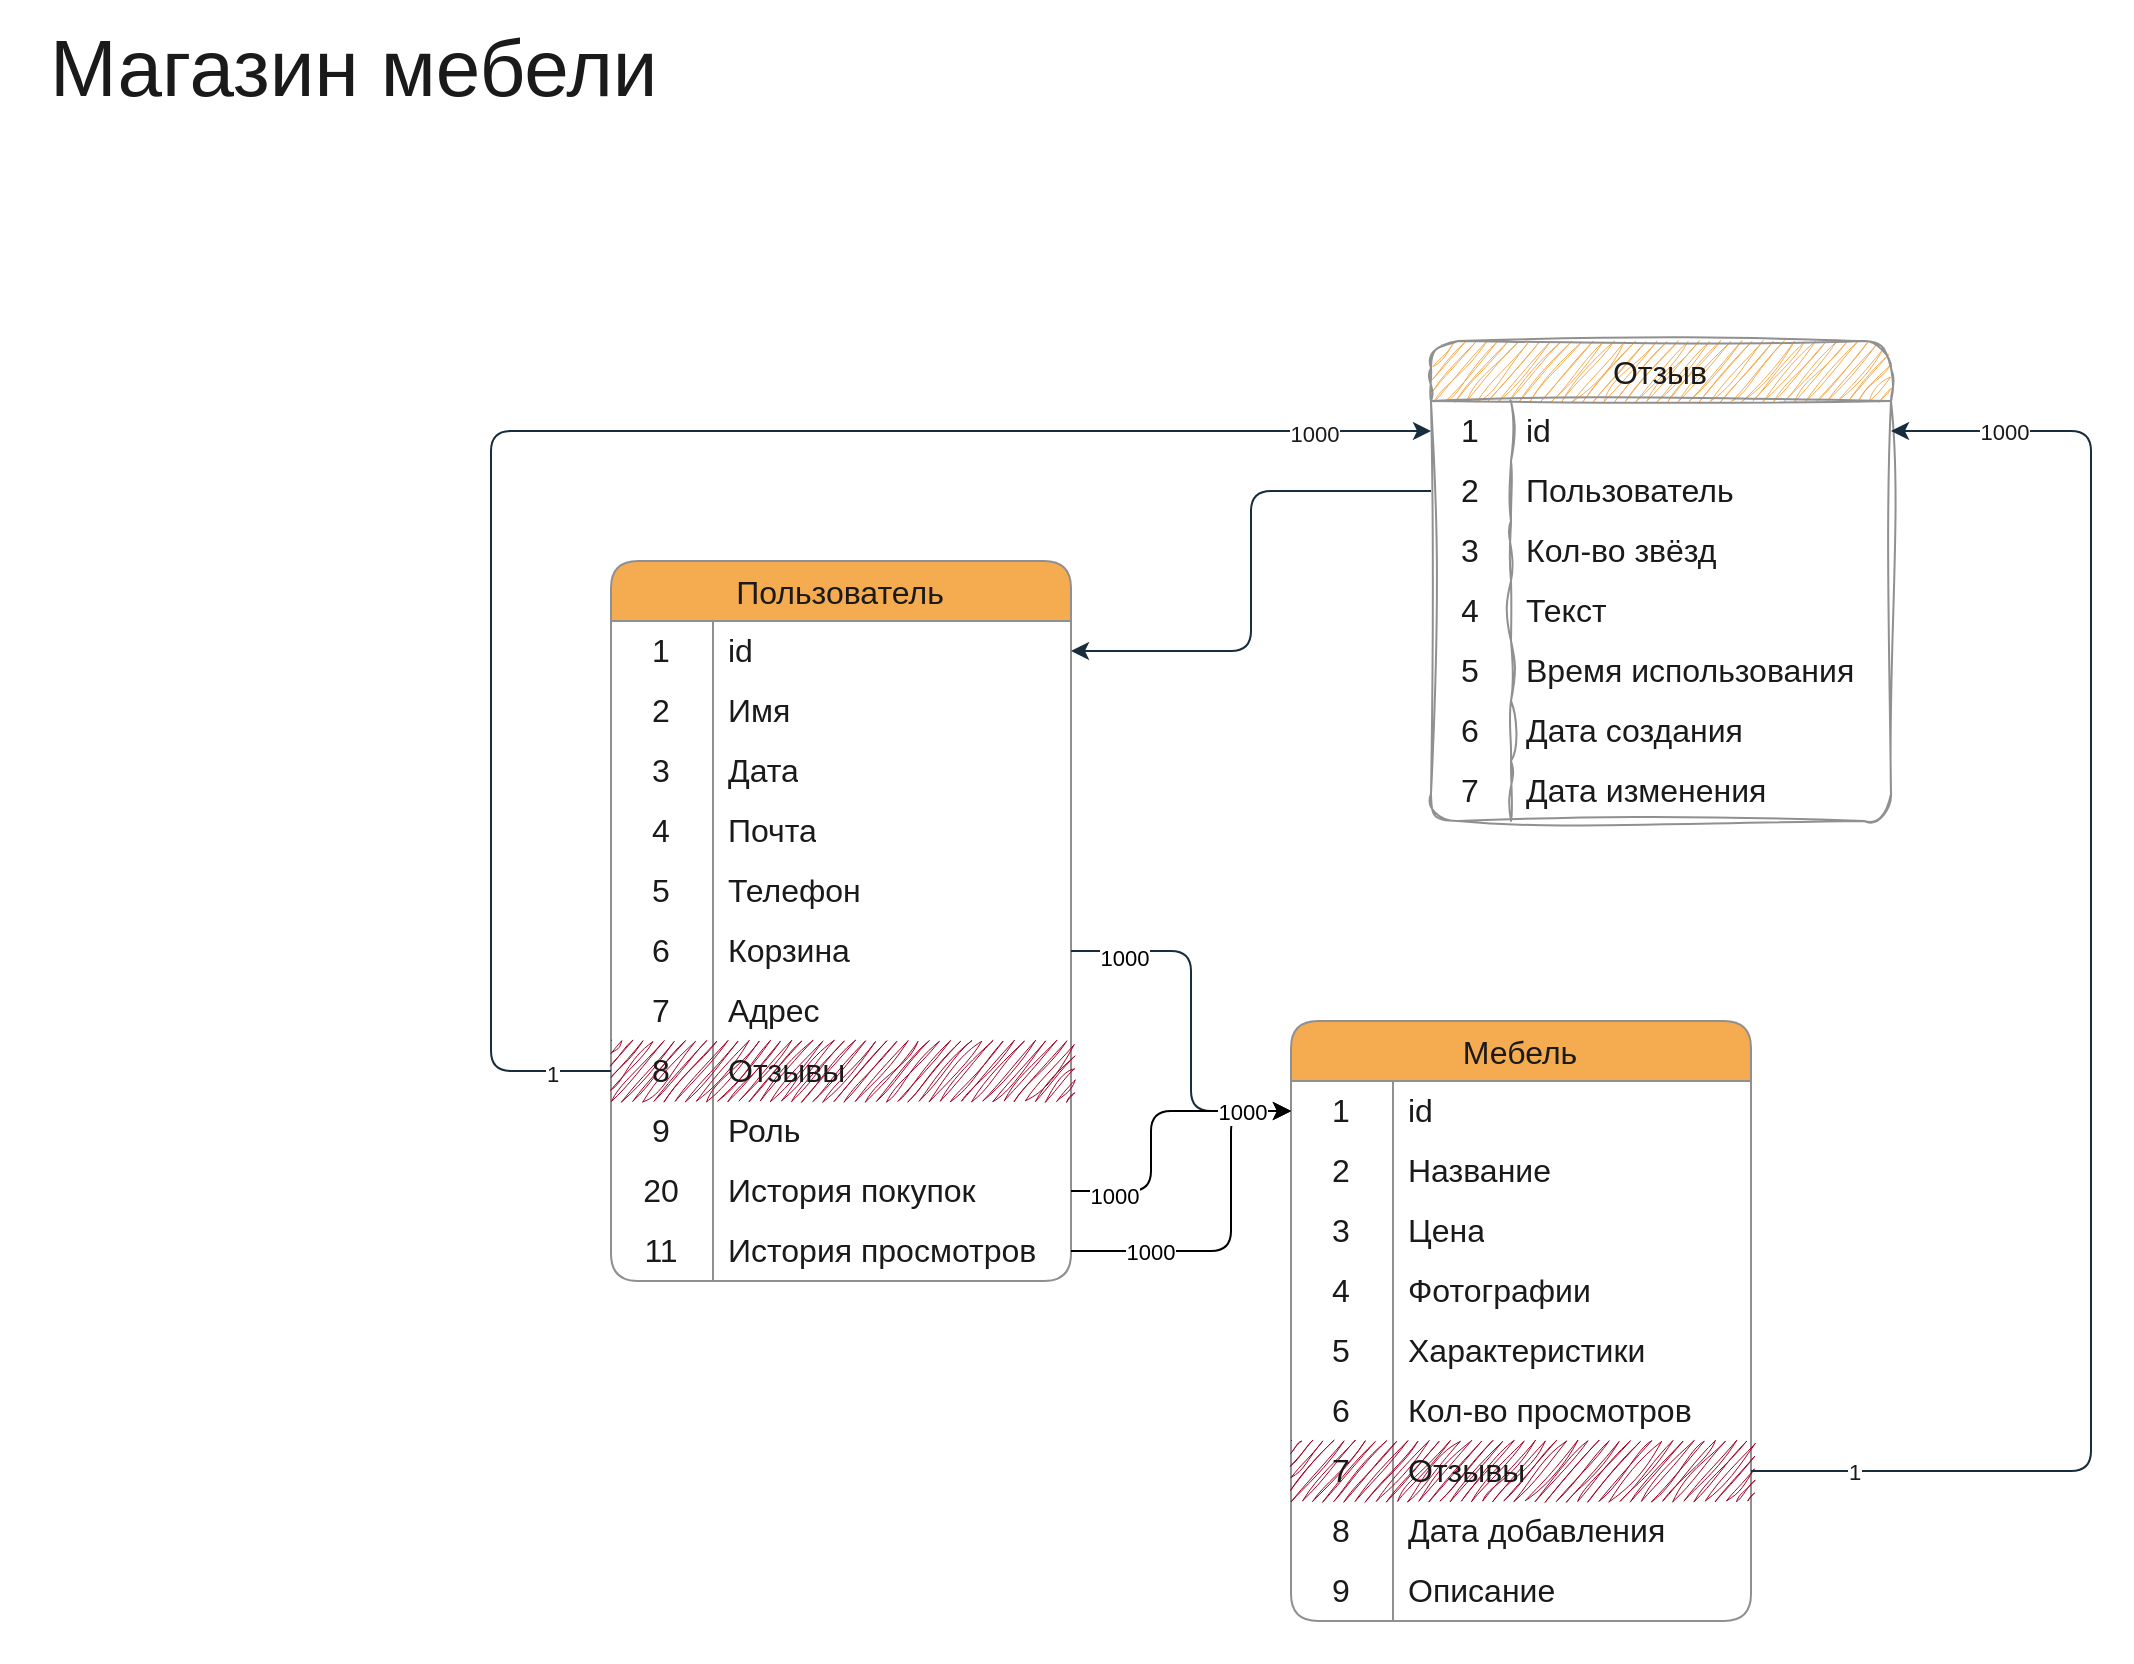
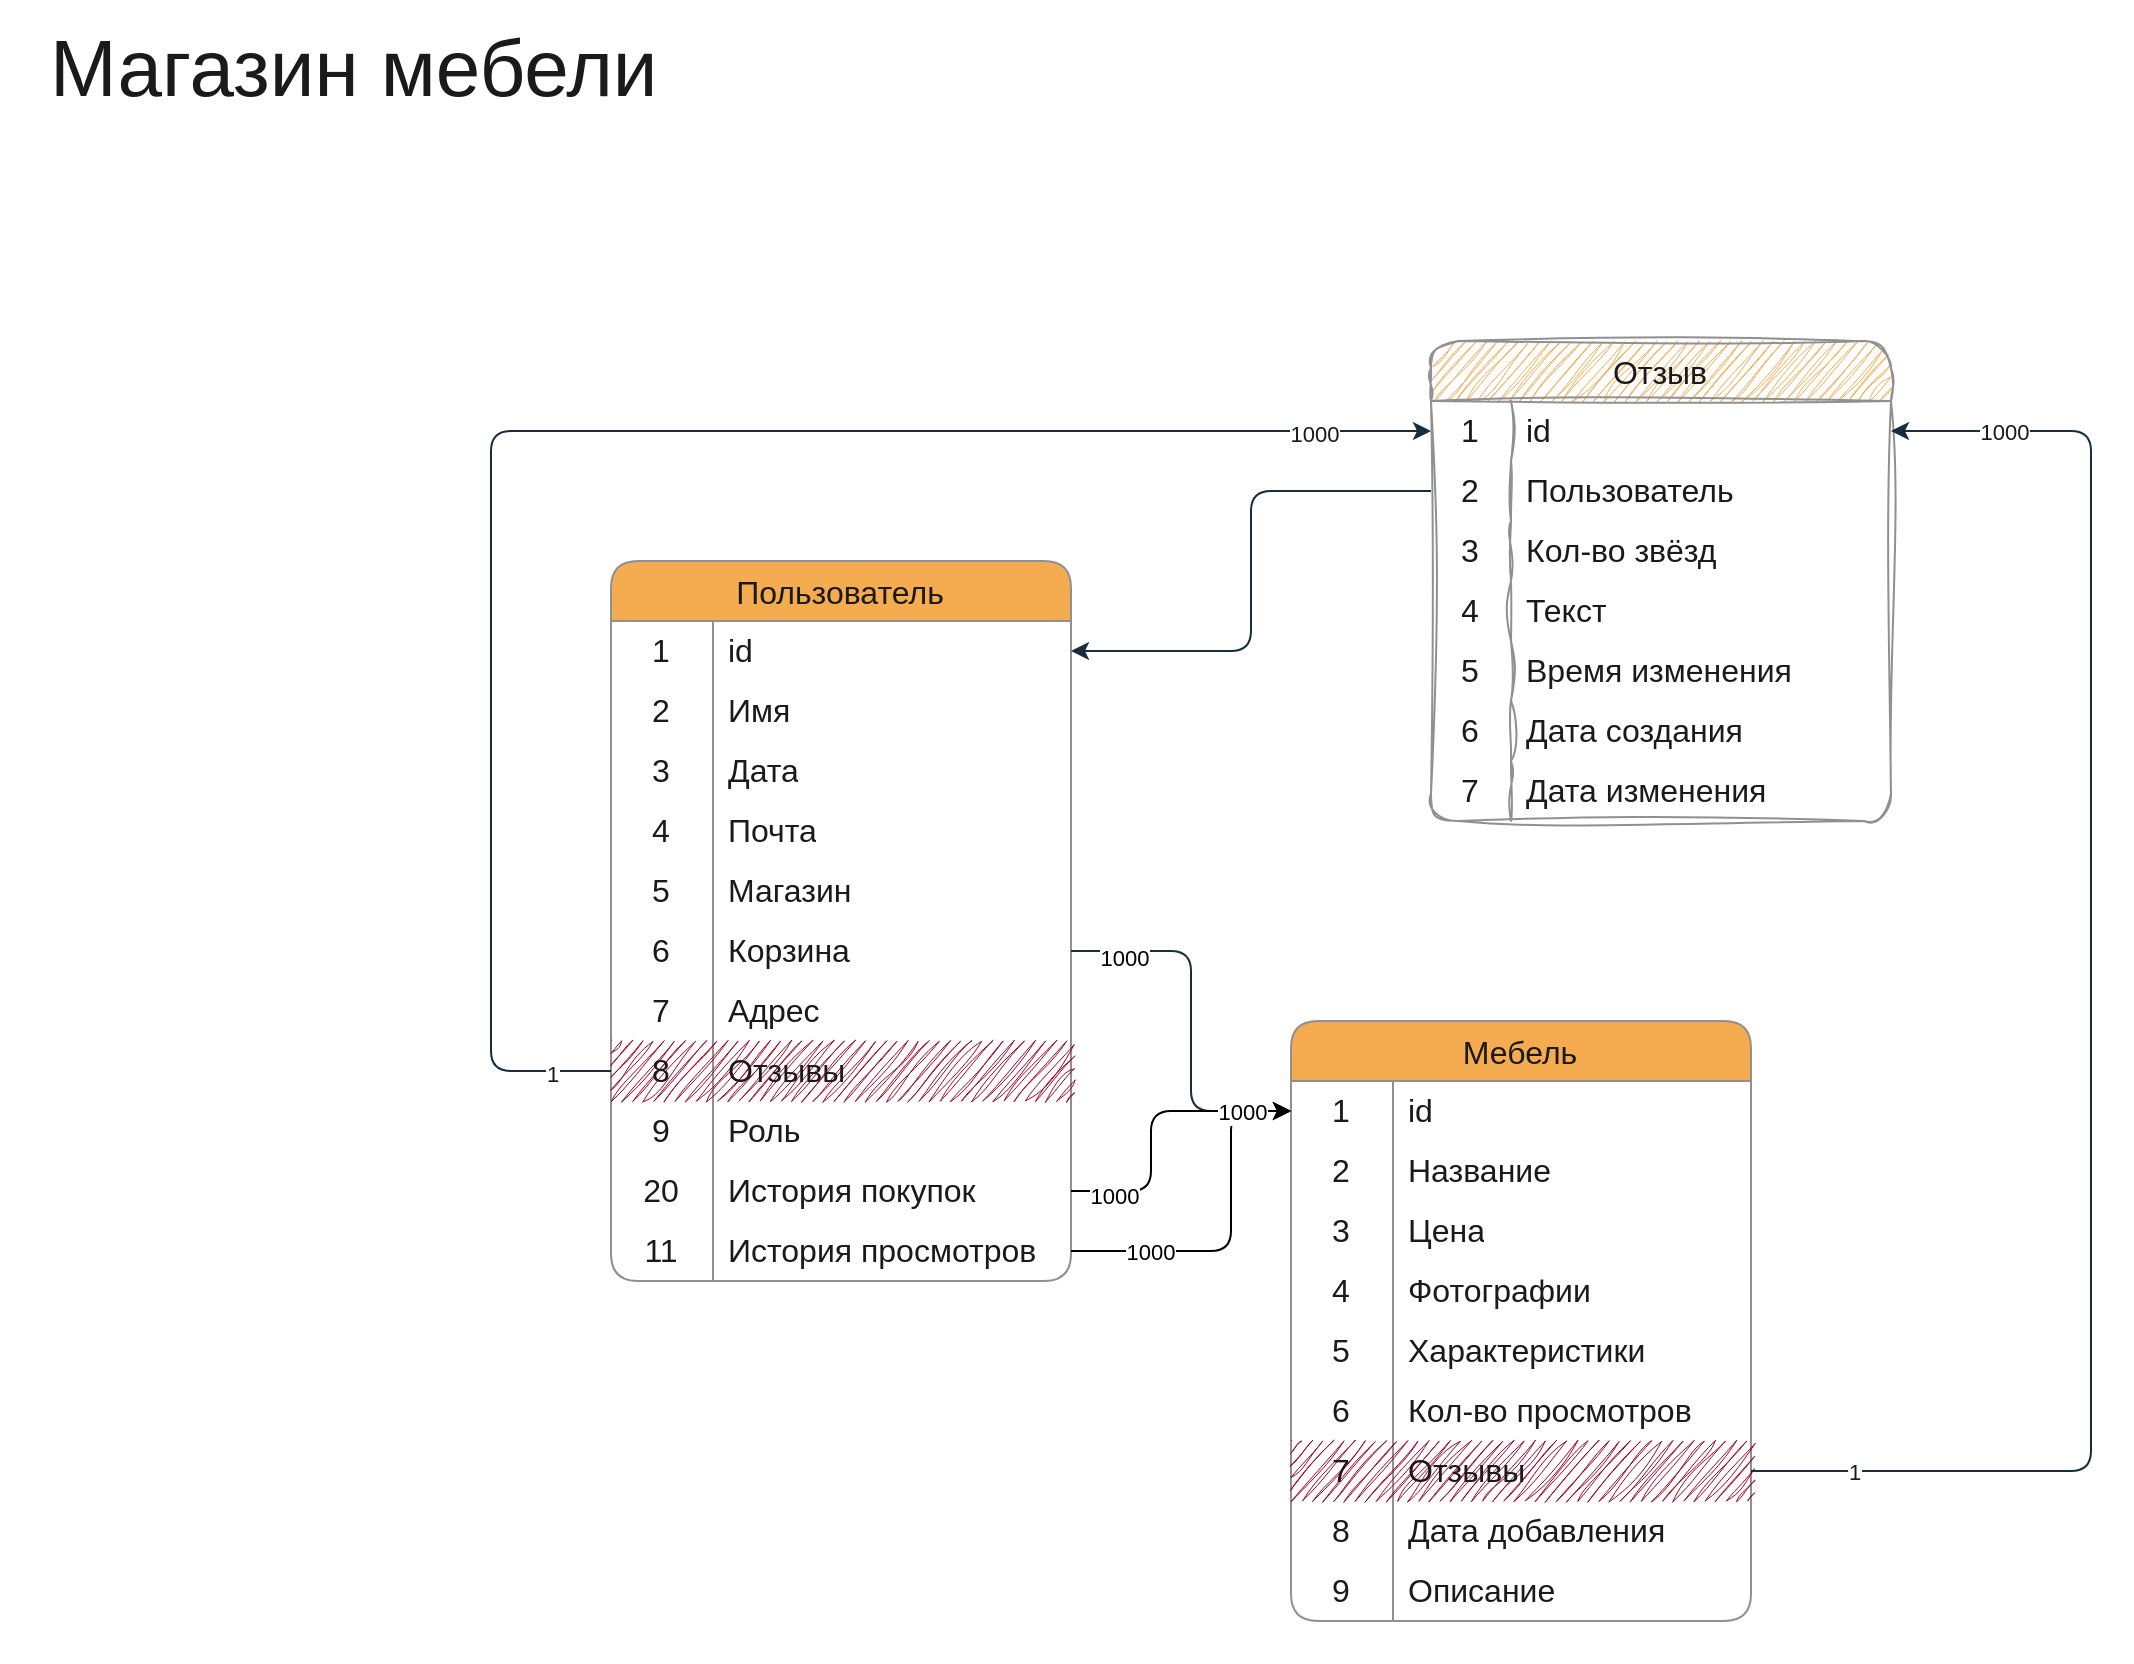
node "Время использования": label "Время использования" -> "Время изменения"
node "Телефон": label "Телефон" -> "Магазин"
